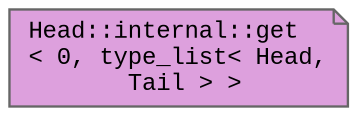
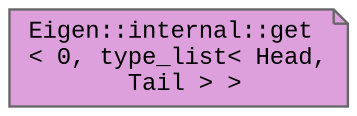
node "Head::internal::get < 0, type_list< Head, Tail > >": label "Head::internal::get < 0, type_list< Head, Tail > >" -> "Eigen::internal::get < 0, type_list< Head, Tail > >"
